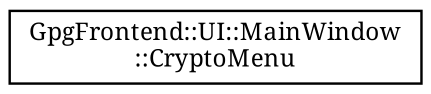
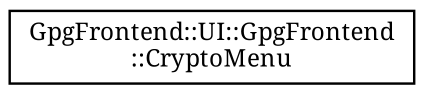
node "GpgFrontend::UI::MainWindow ::CryptoMenu": label "GpgFrontend::UI::MainWindow ::CryptoMenu" -> "GpgFrontend::UI::GpgFrontend ::CryptoMenu"
